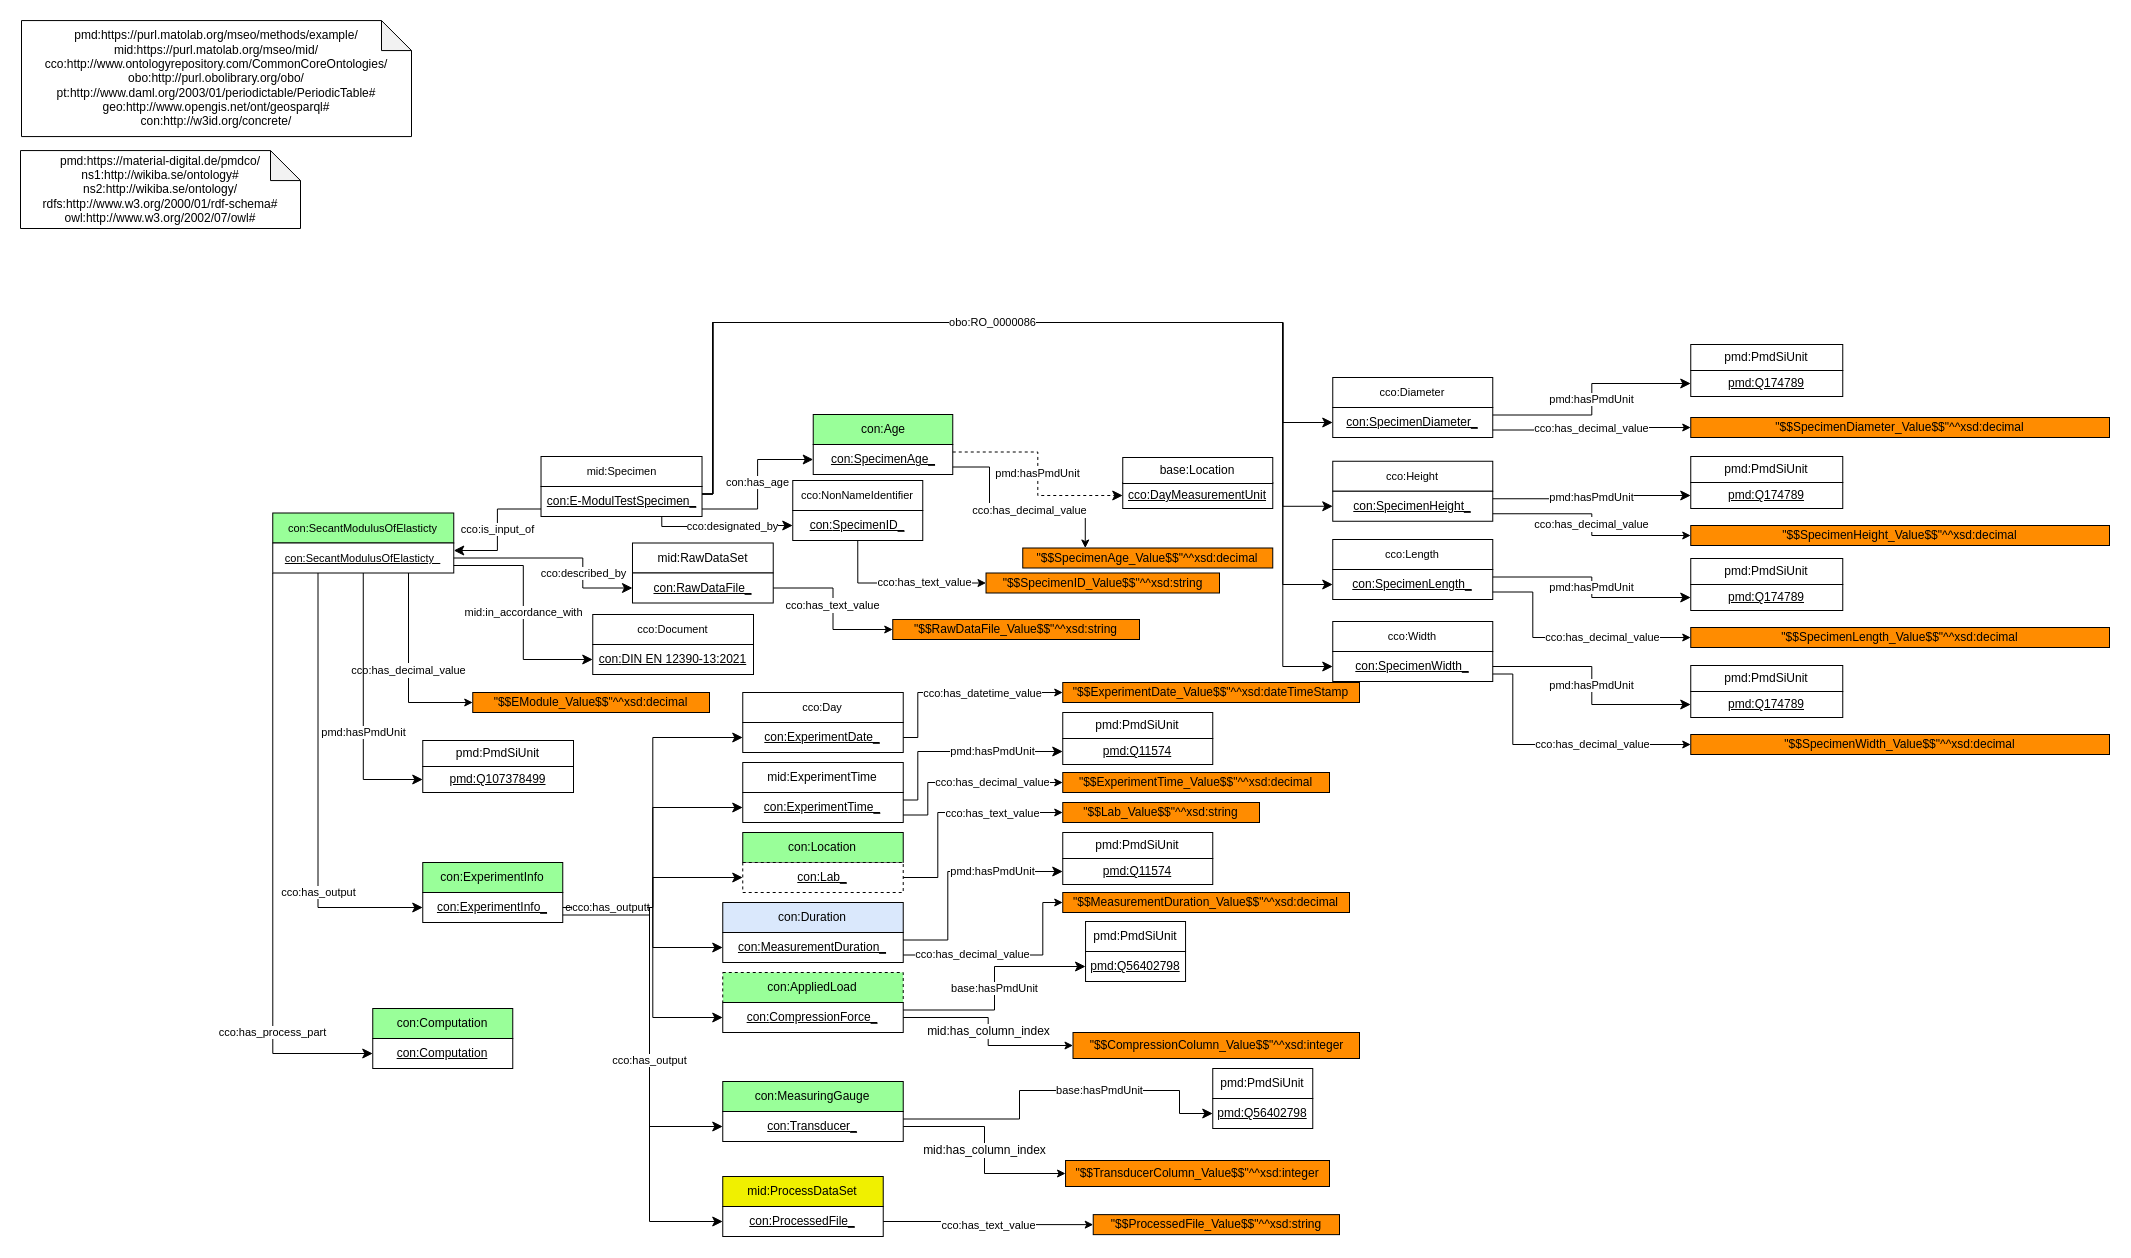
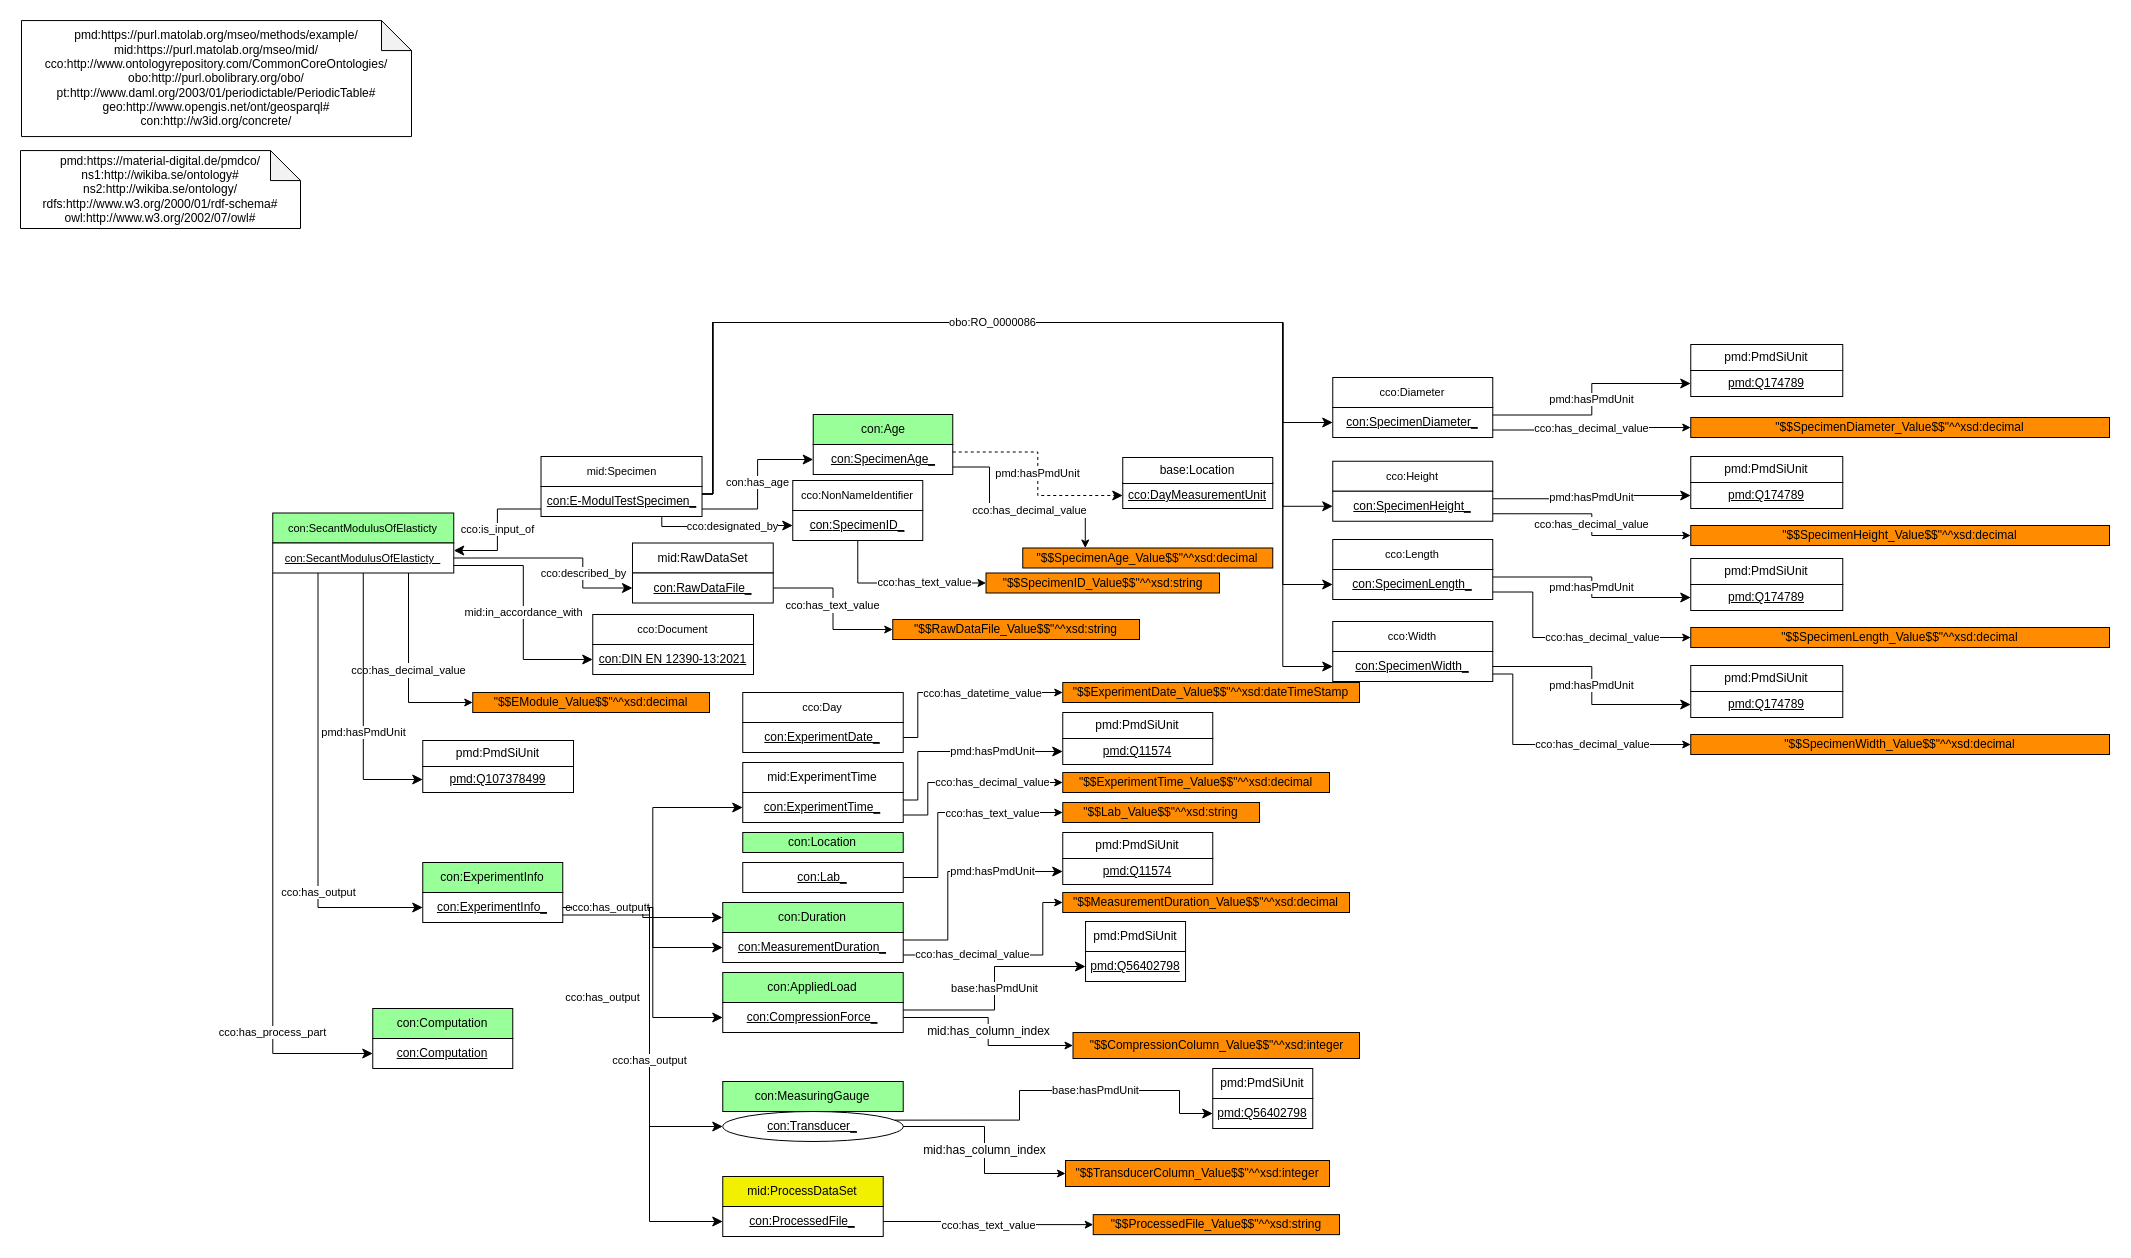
edge "con:ExperimentInfo_" -> "con:ExperimentDate_": now "con:ExperimentInfo_" -> "con:Duration"
node "con:Location": size 160x30 -> 160x20
edge "con:ExperimentInfo_" -> "con:Lab_": removed, label "cco:has_output"
node "con:Lab_": style dashed -> solid
node "con:Duration": fillcolor #dae8fc -> #99ff99
node "con:AppliedLoad": style dashed -> solid
node "con:Transducer_": shape rectangle -> ellipse
